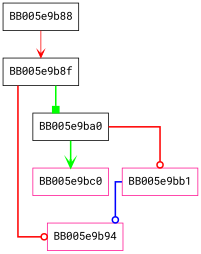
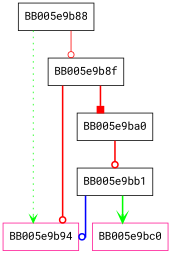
edge "BB005e9b88" -> "BB005e9b8f": arrowhead vee -> odot
edge "BB005e9b8f" -> "BB005e9ba0": color green -> red
edge "BB005e9b88" -> "BB005e9b94": added
edge "BB005e9ba0" -> "BB005e9bc0": now "BB005e9bb1" -> "BB005e9bc0"
node "BB005e9bb1": color deeppink -> black
